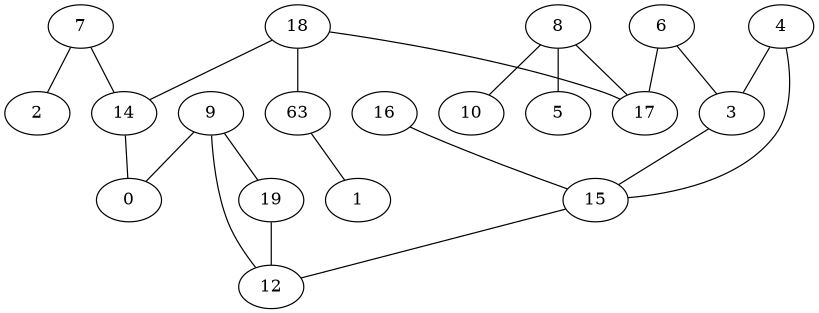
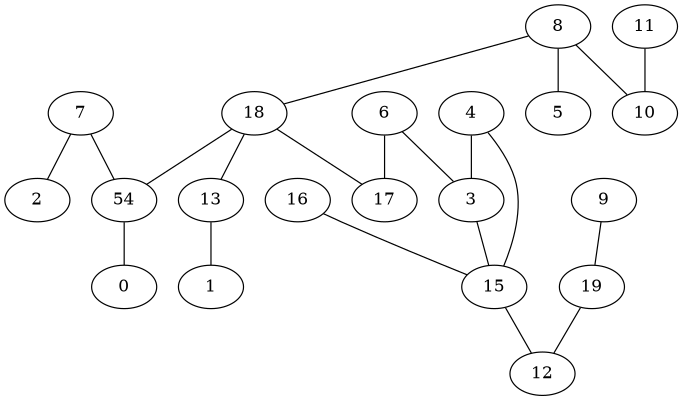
node "11": added
edge "8" -- "17": now "8" -- "18"
node "14": label "14" -> "54"
node "63": label "63" -> "13"
edge "9" -- "0": removed
edge "9" -- "12": removed
